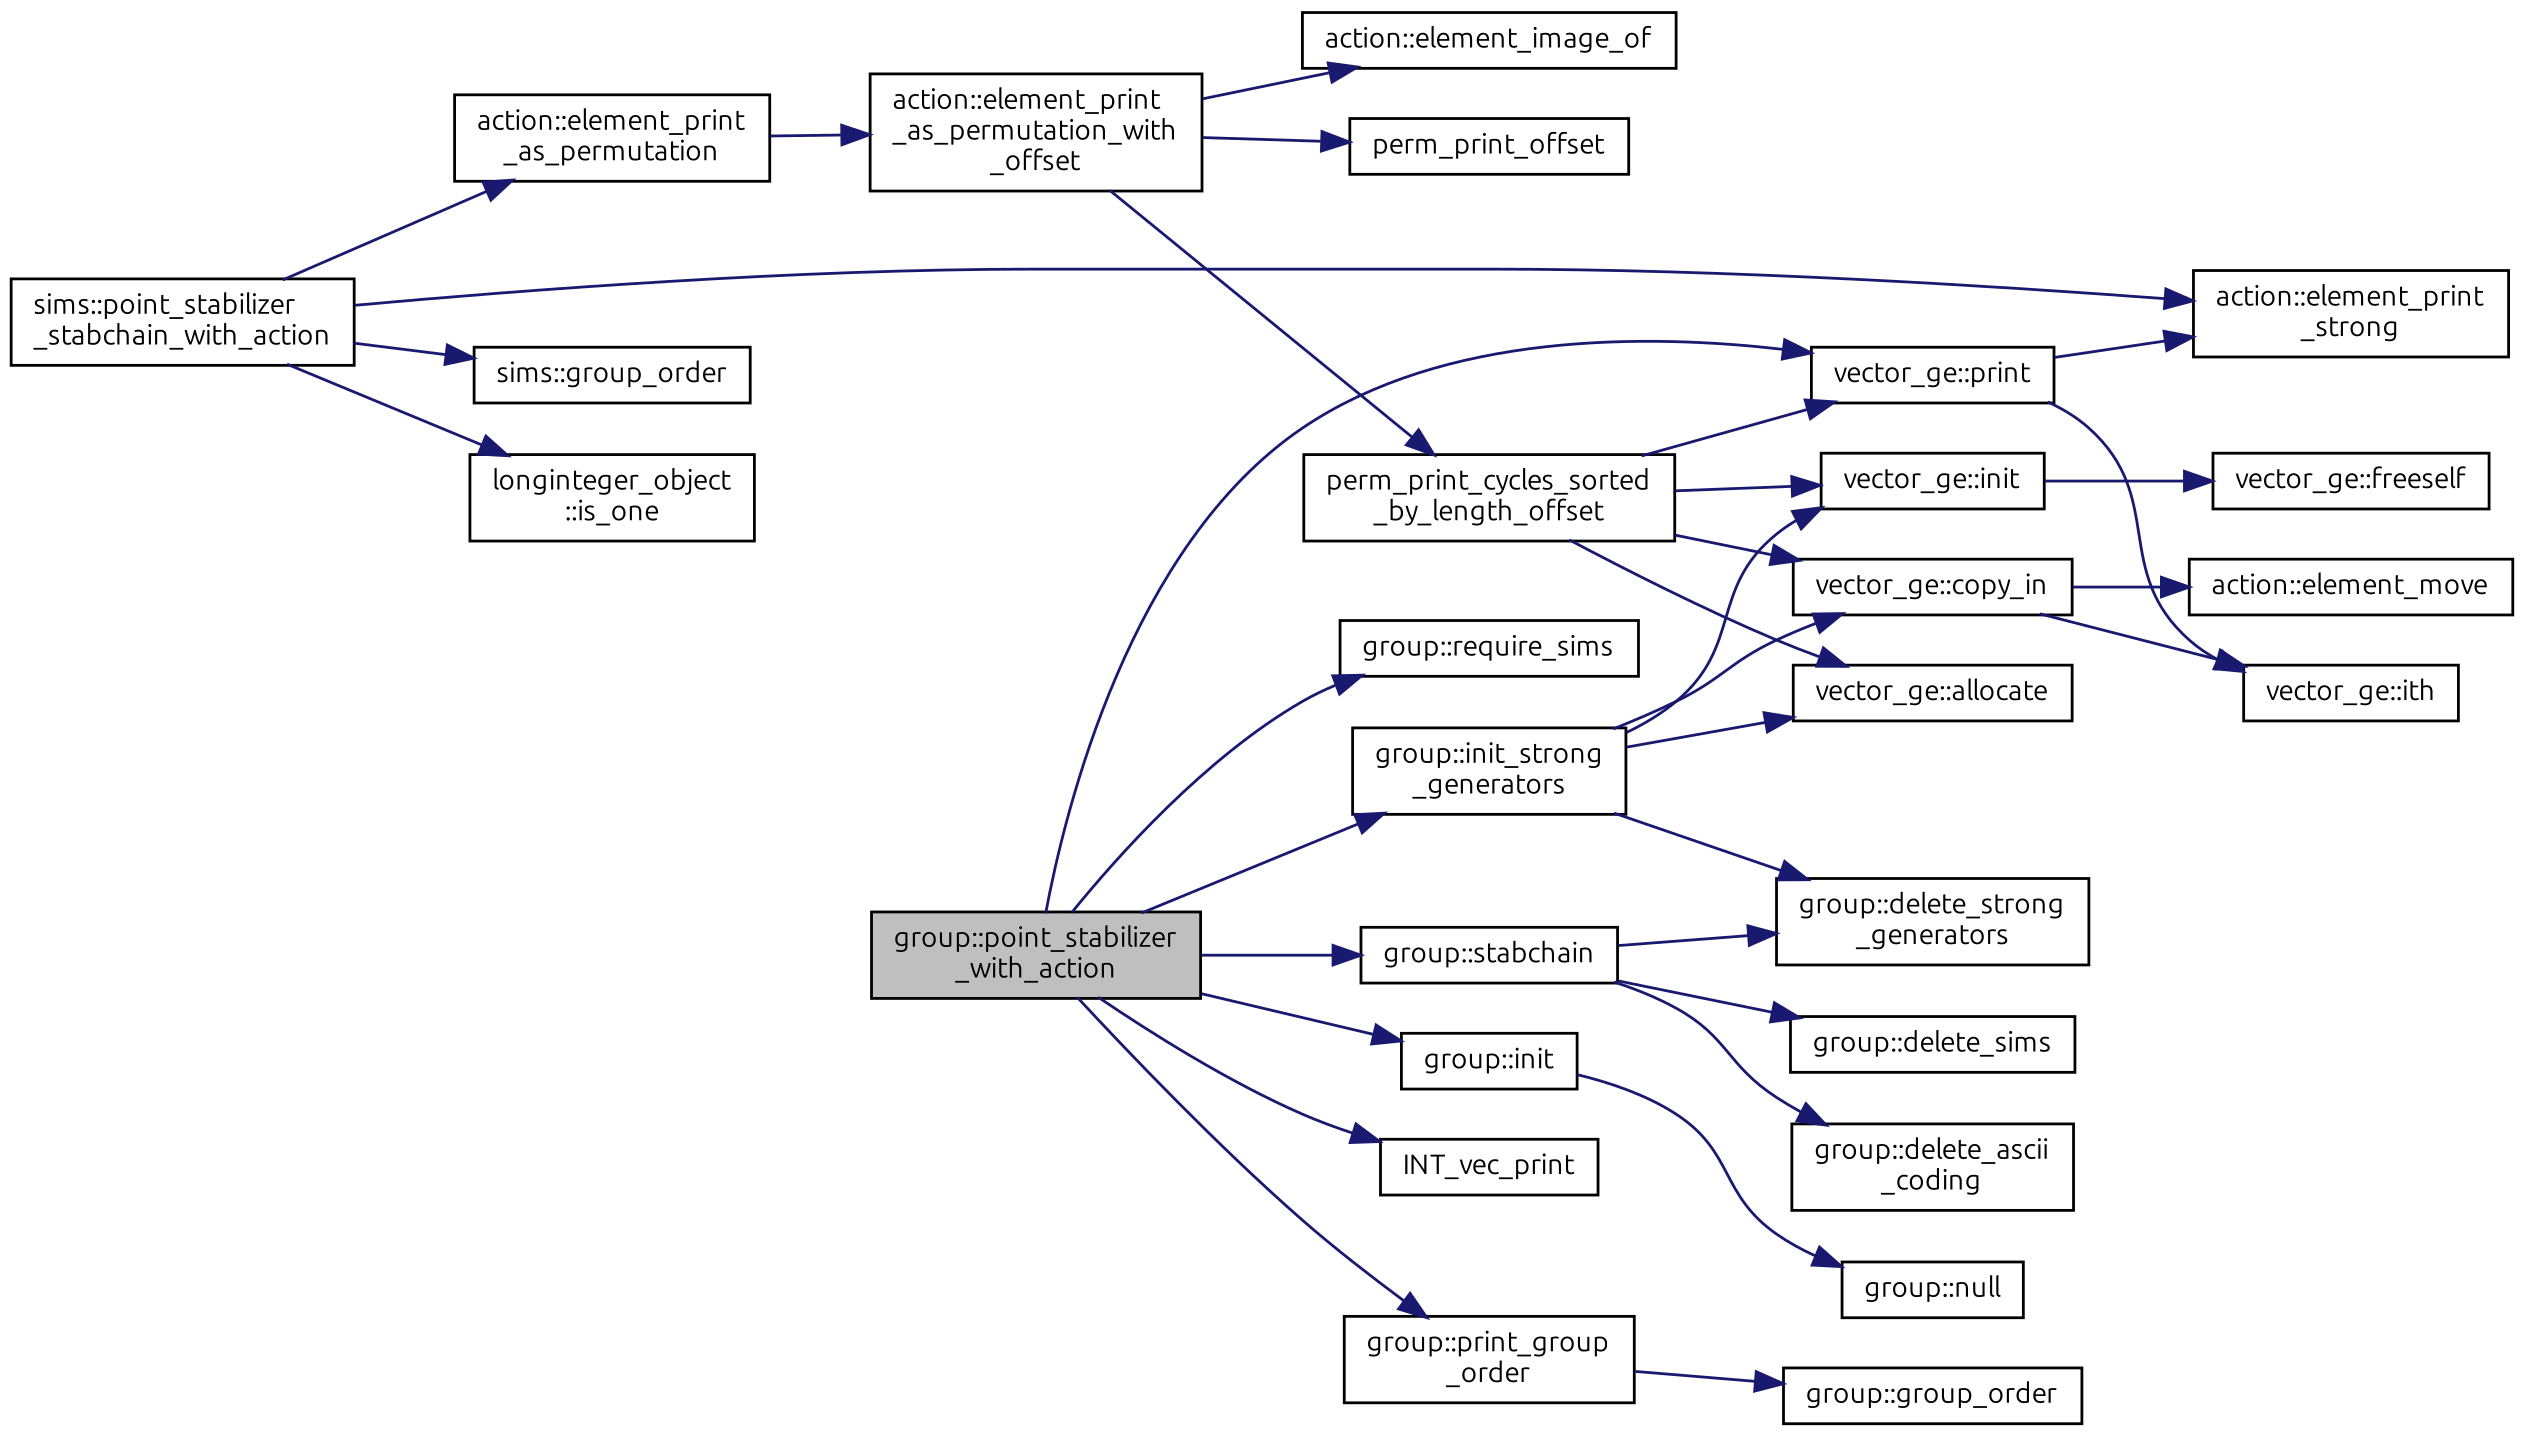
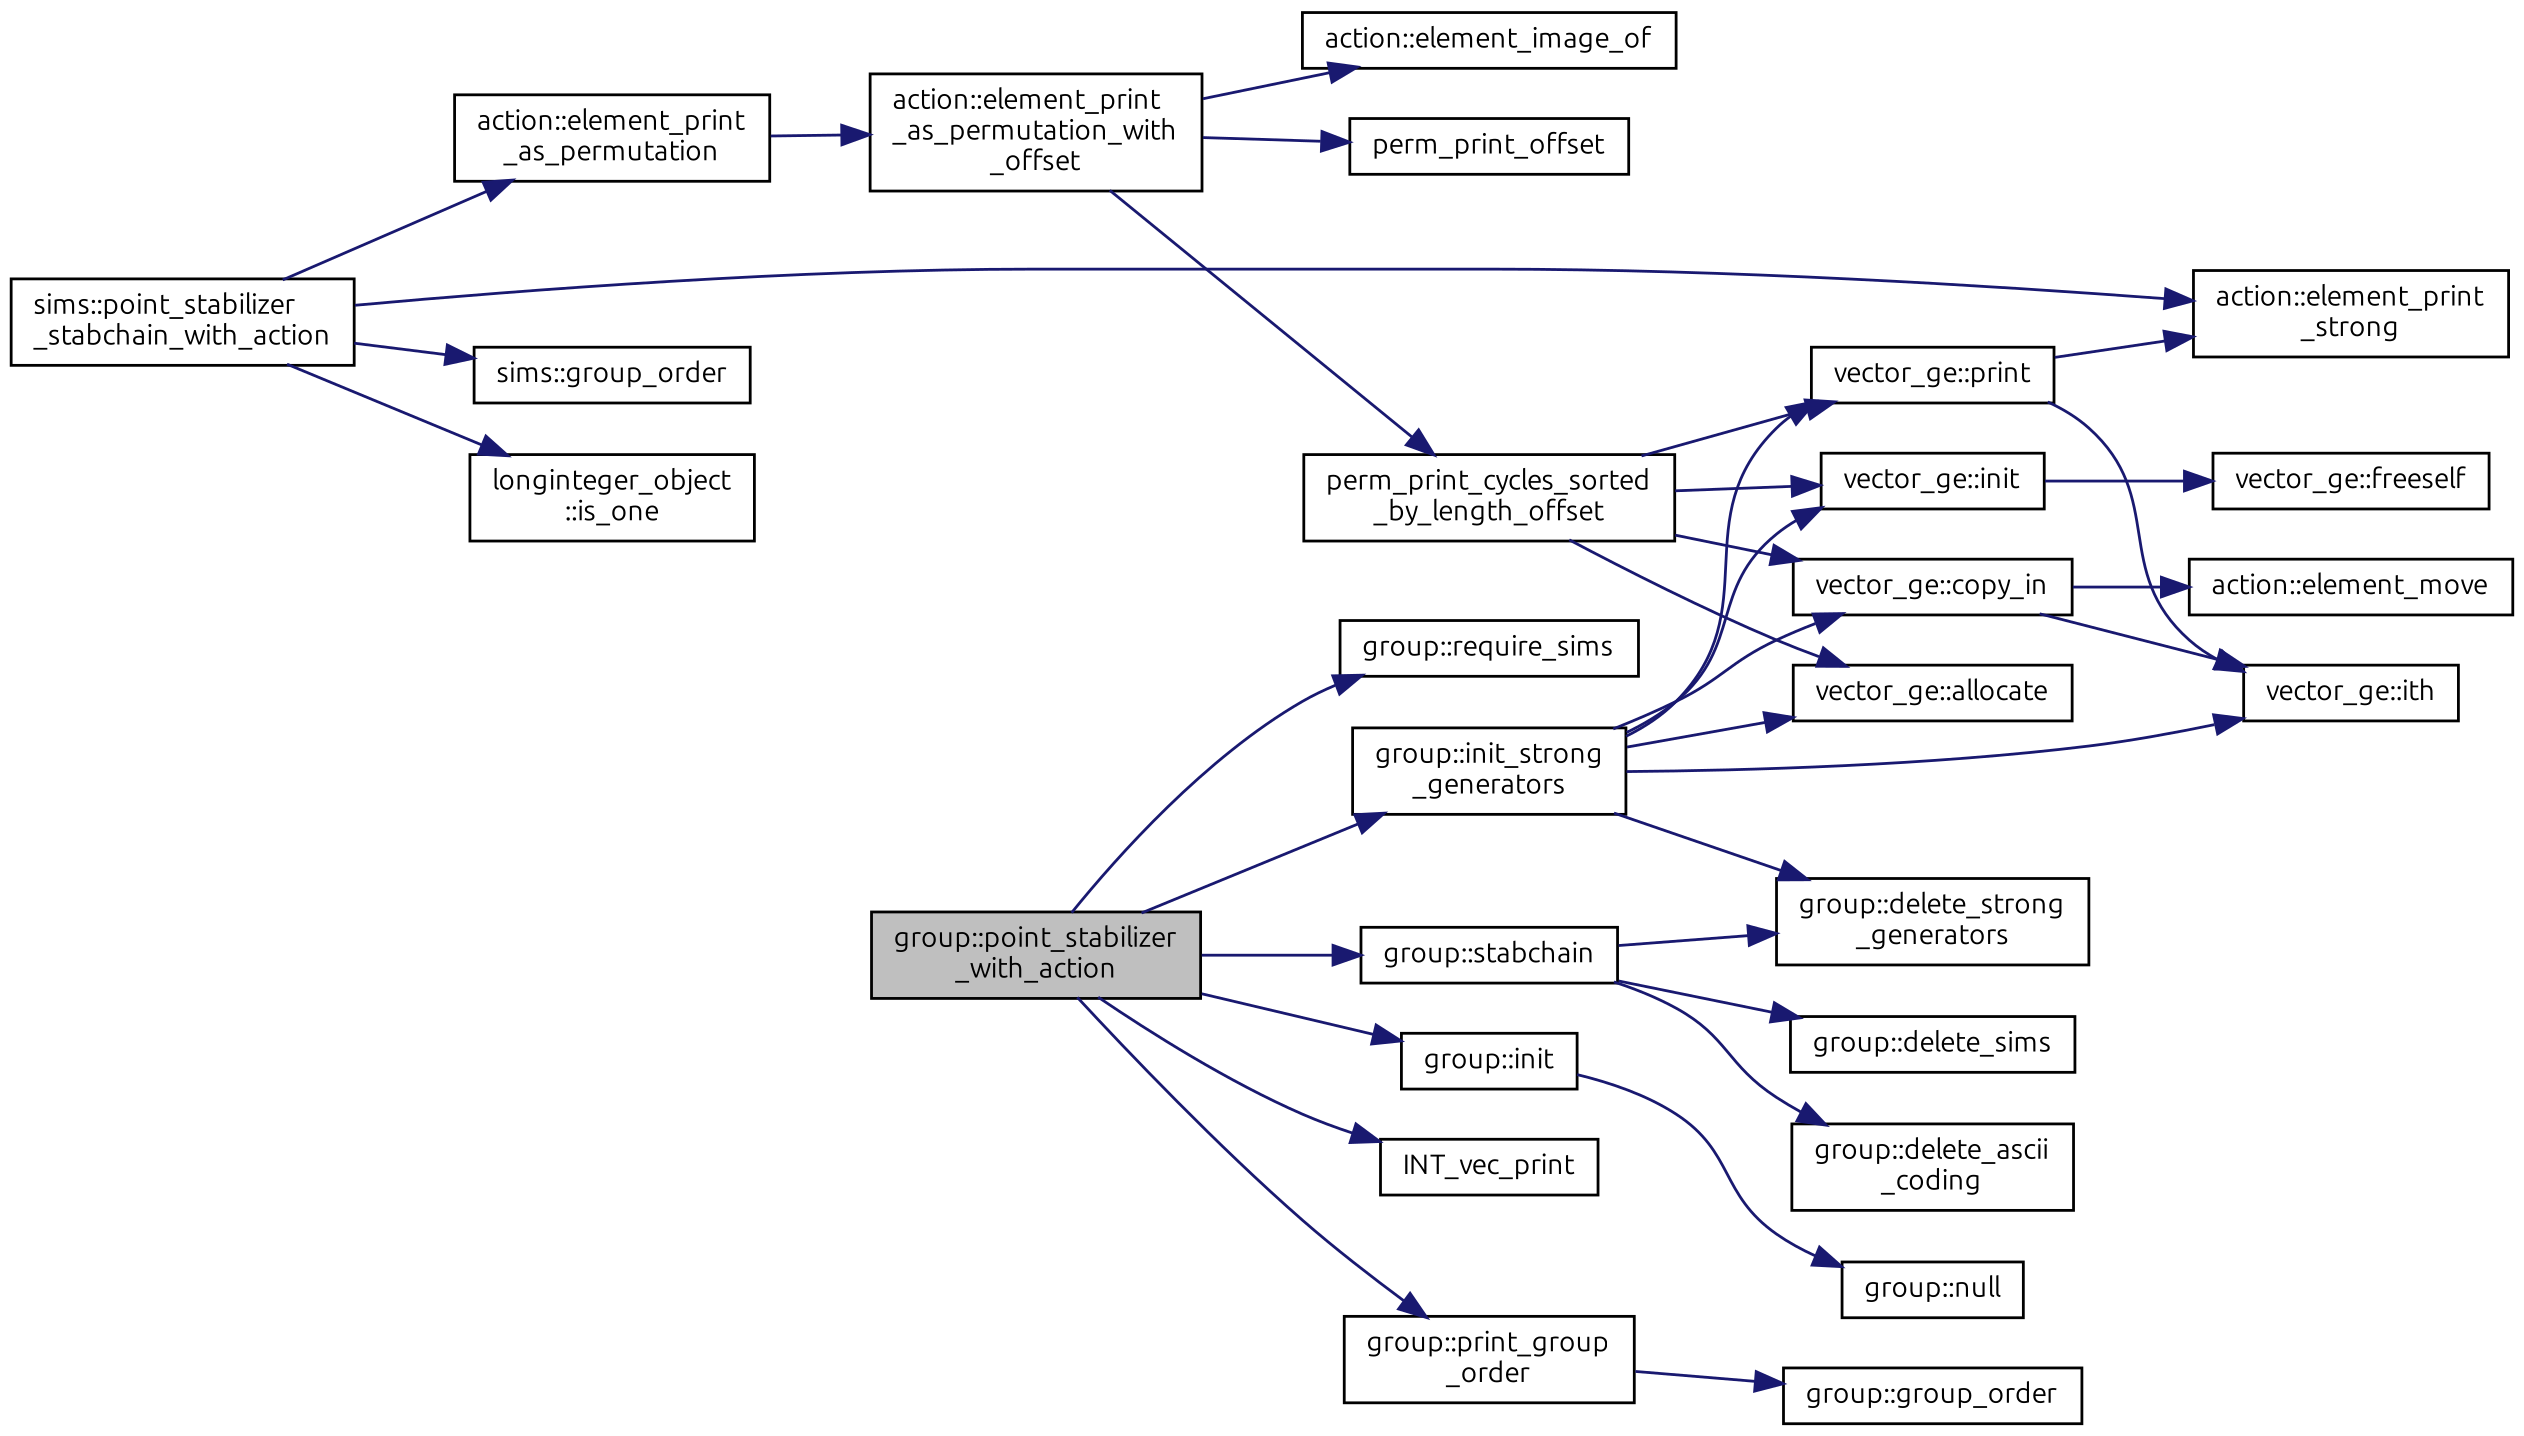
edge "group::point_stabilizer _with_action" -> "vector_ge::print": now "group::init_strong _generators" -> "vector_ge::print"
edge "group::init_strong _generators" -> "vector_ge::ith": added
